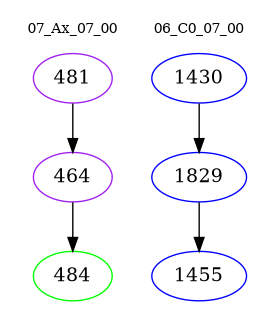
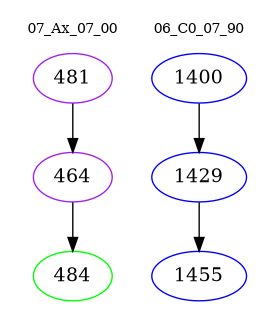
cluster "06_C0_07_00": label "06_C0_07_00" -> "06_C0_07_90"
node "1430": label "1430" -> "1400"
node "1829": label "1829" -> "1429"
